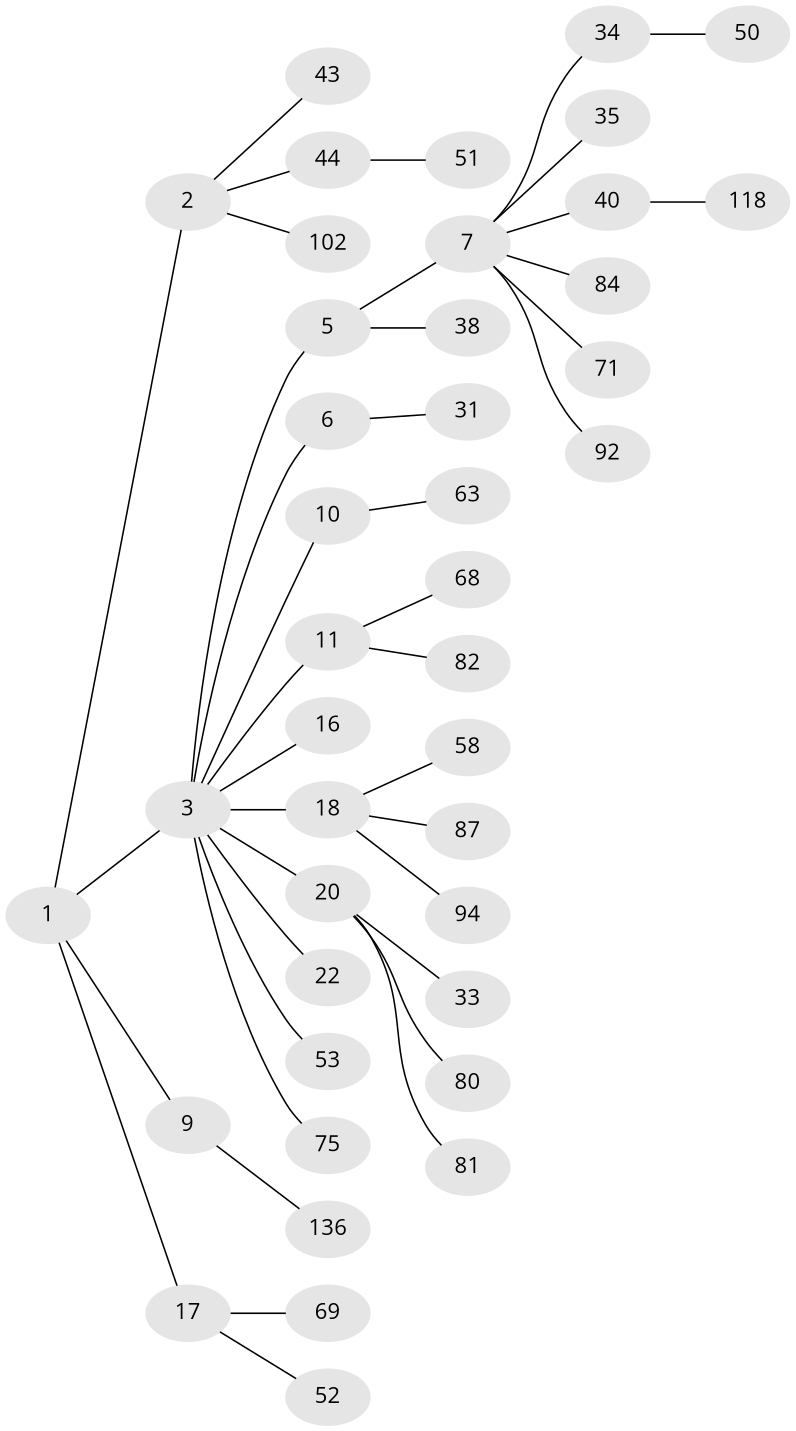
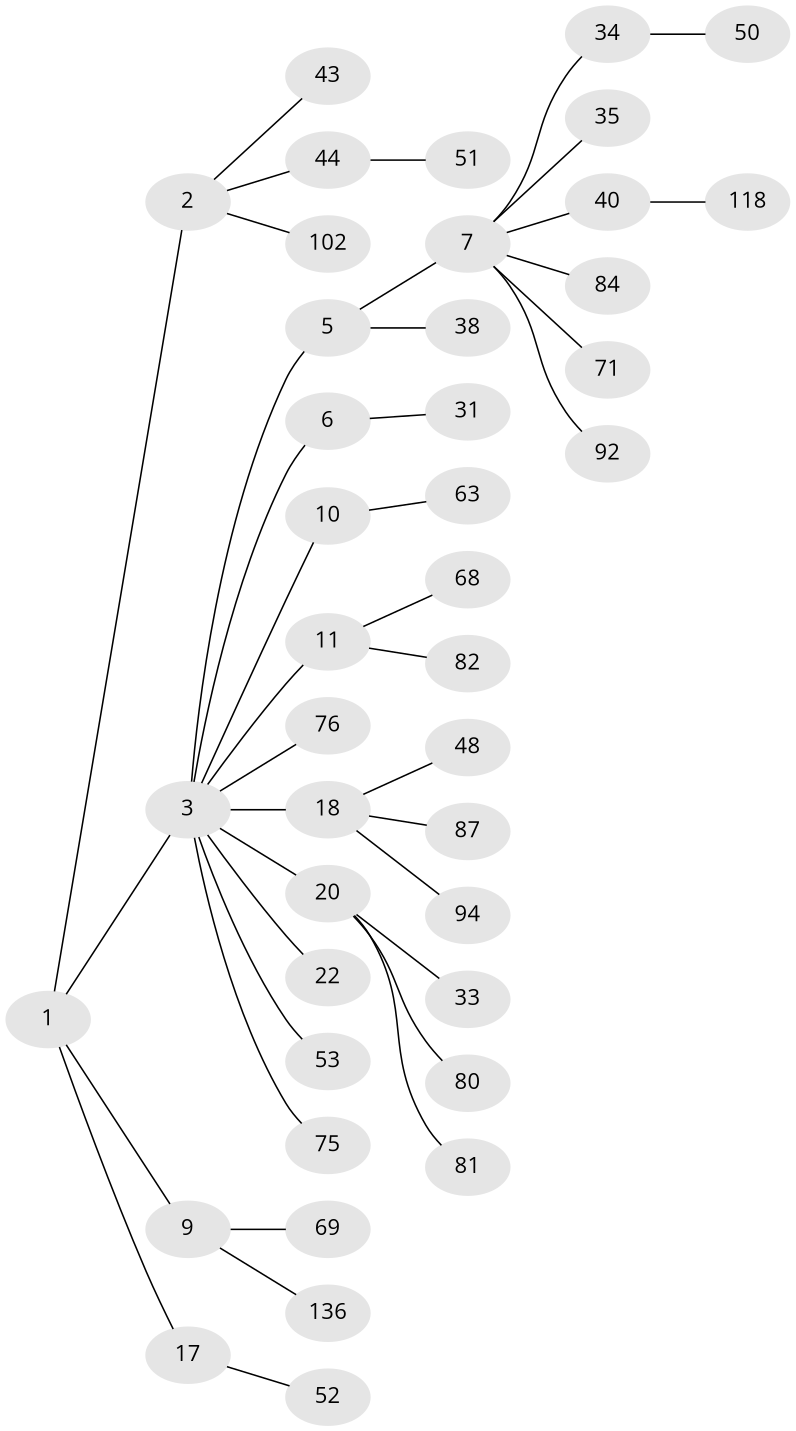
node "16": label "16" -> "76"
node "58": label "58" -> "48"
edge "17" -- "69": now "9" -- "69"
